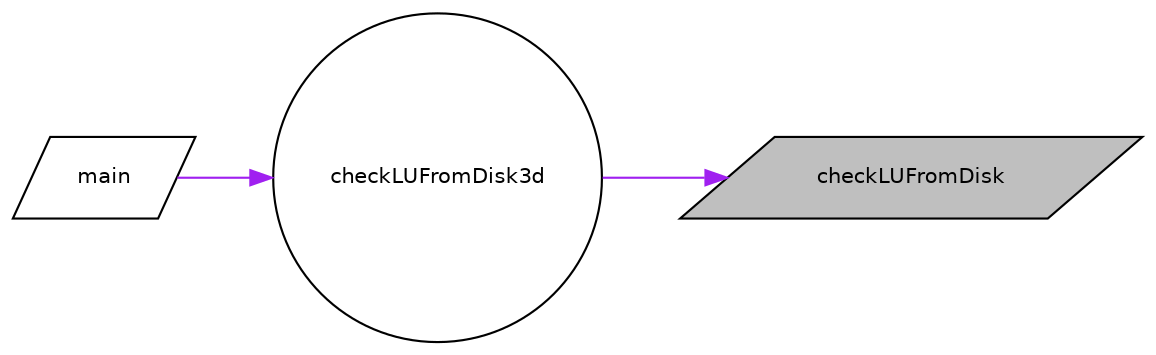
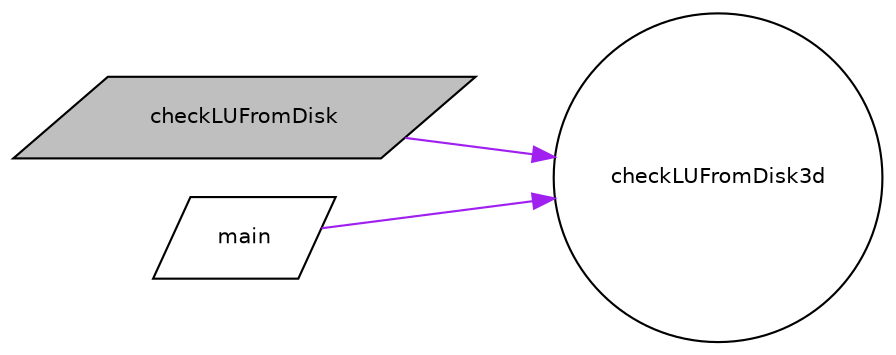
edge "checkLUFromDisk3d" -> "checkLUFromDisk": reversed
